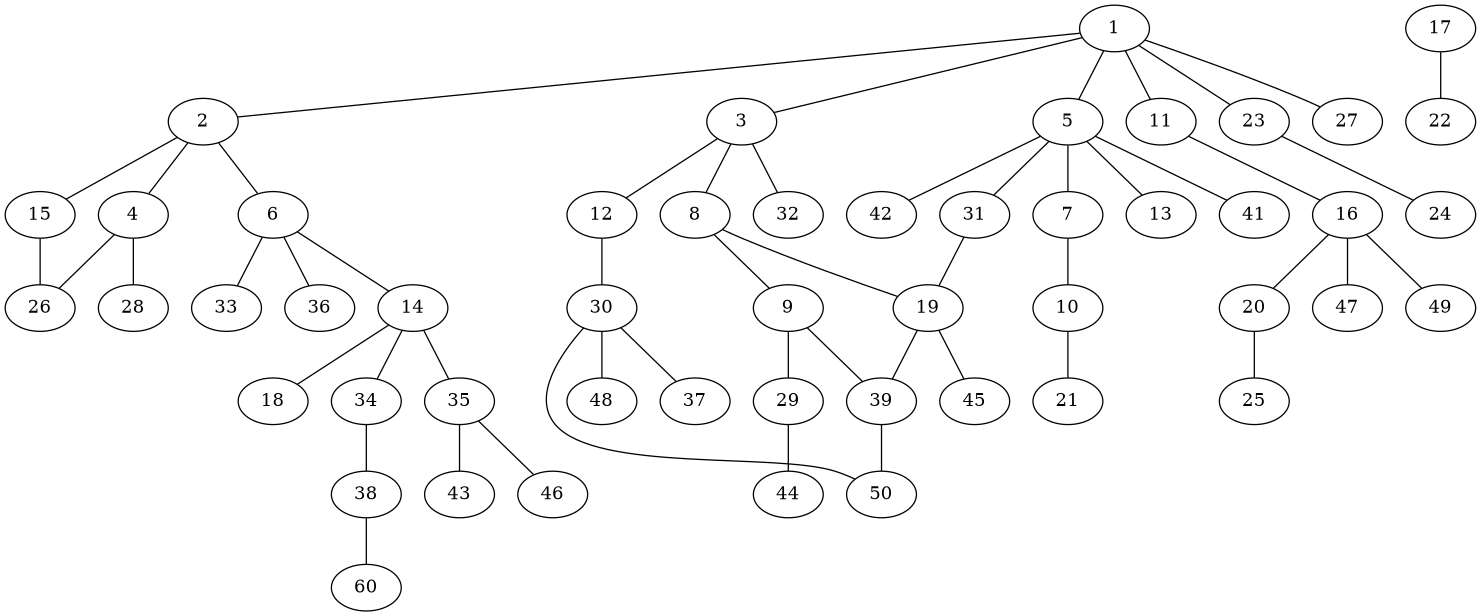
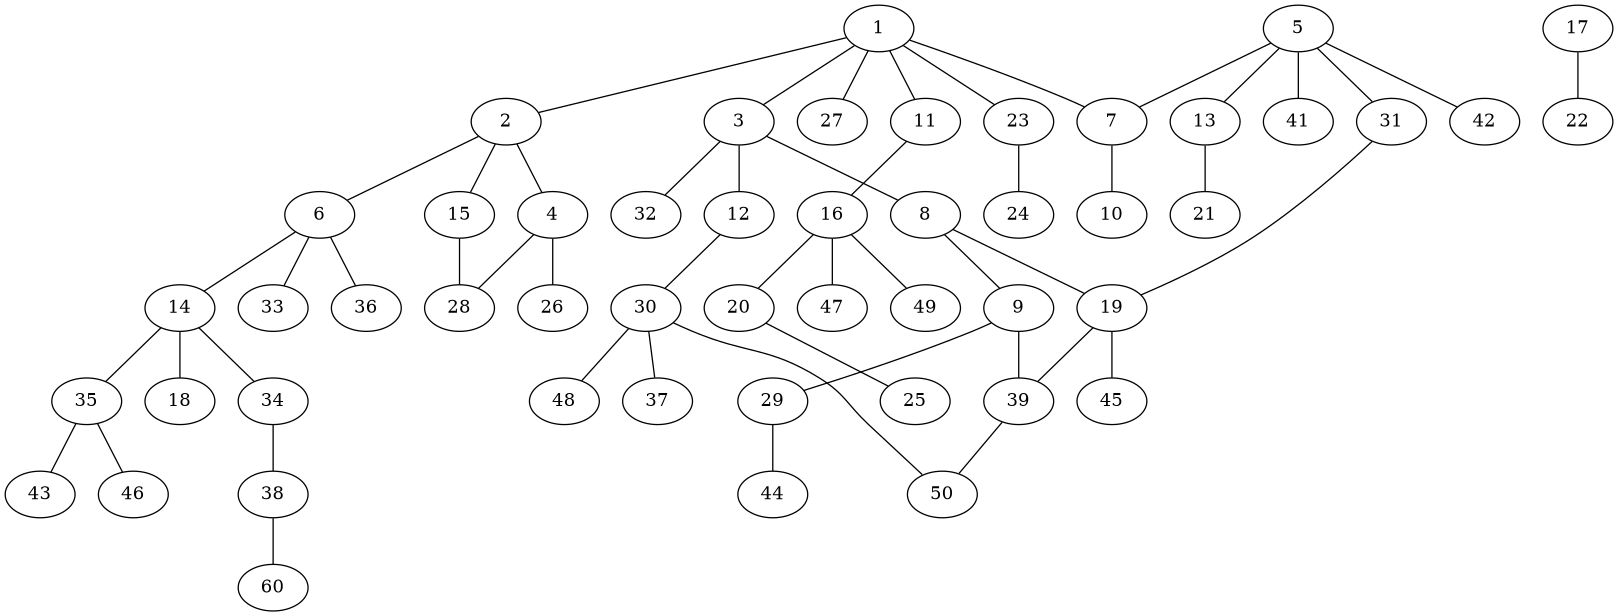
edge "1" -- "5": now "1" -- "7"
edge "15" -- "26": now "15" -- "28"
edge "10" -- "21": now "13" -- "21"
